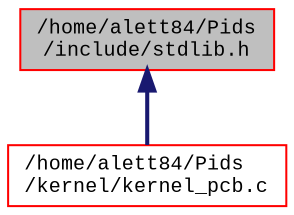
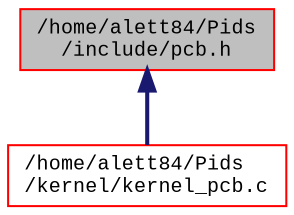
node "/home/alett84/Pids /include/stdlib.h": label "/home/alett84/Pids /include/stdlib.h" -> "/home/alett84/Pids /include/pcb.h"
